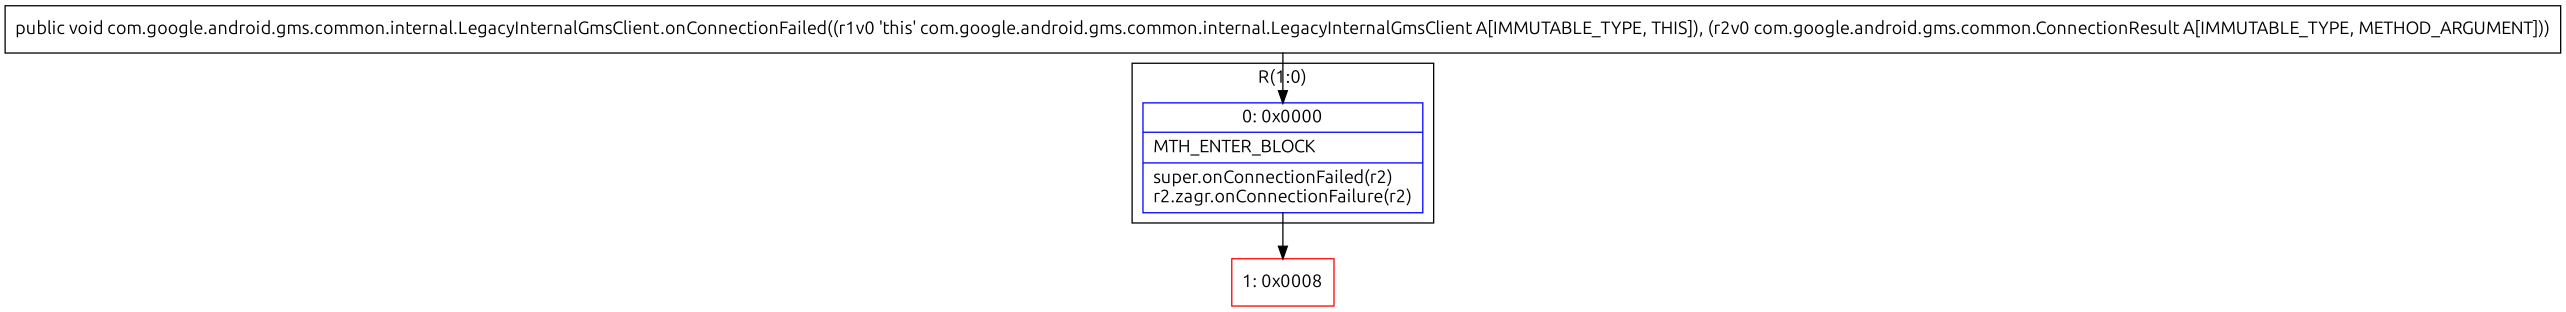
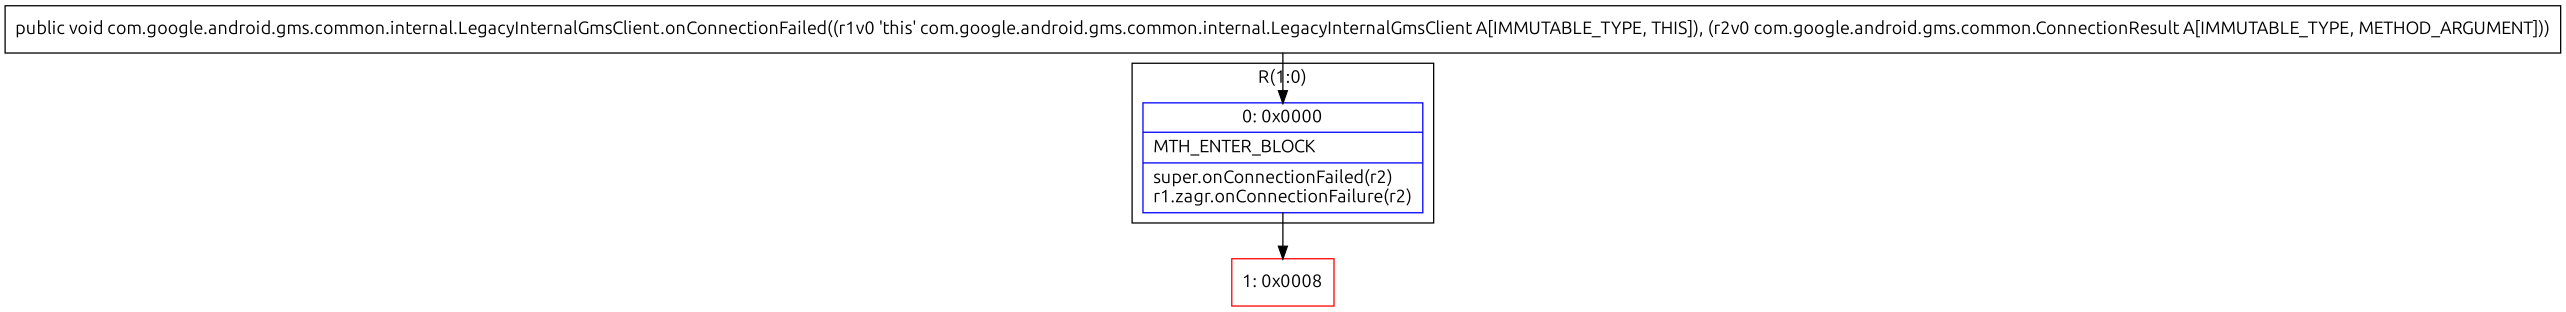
node "0: 0x0000": text "r2.zagr.onConnectionFailure(r2)" -> "r1.zagr.onConnectionFailure(r2)"
